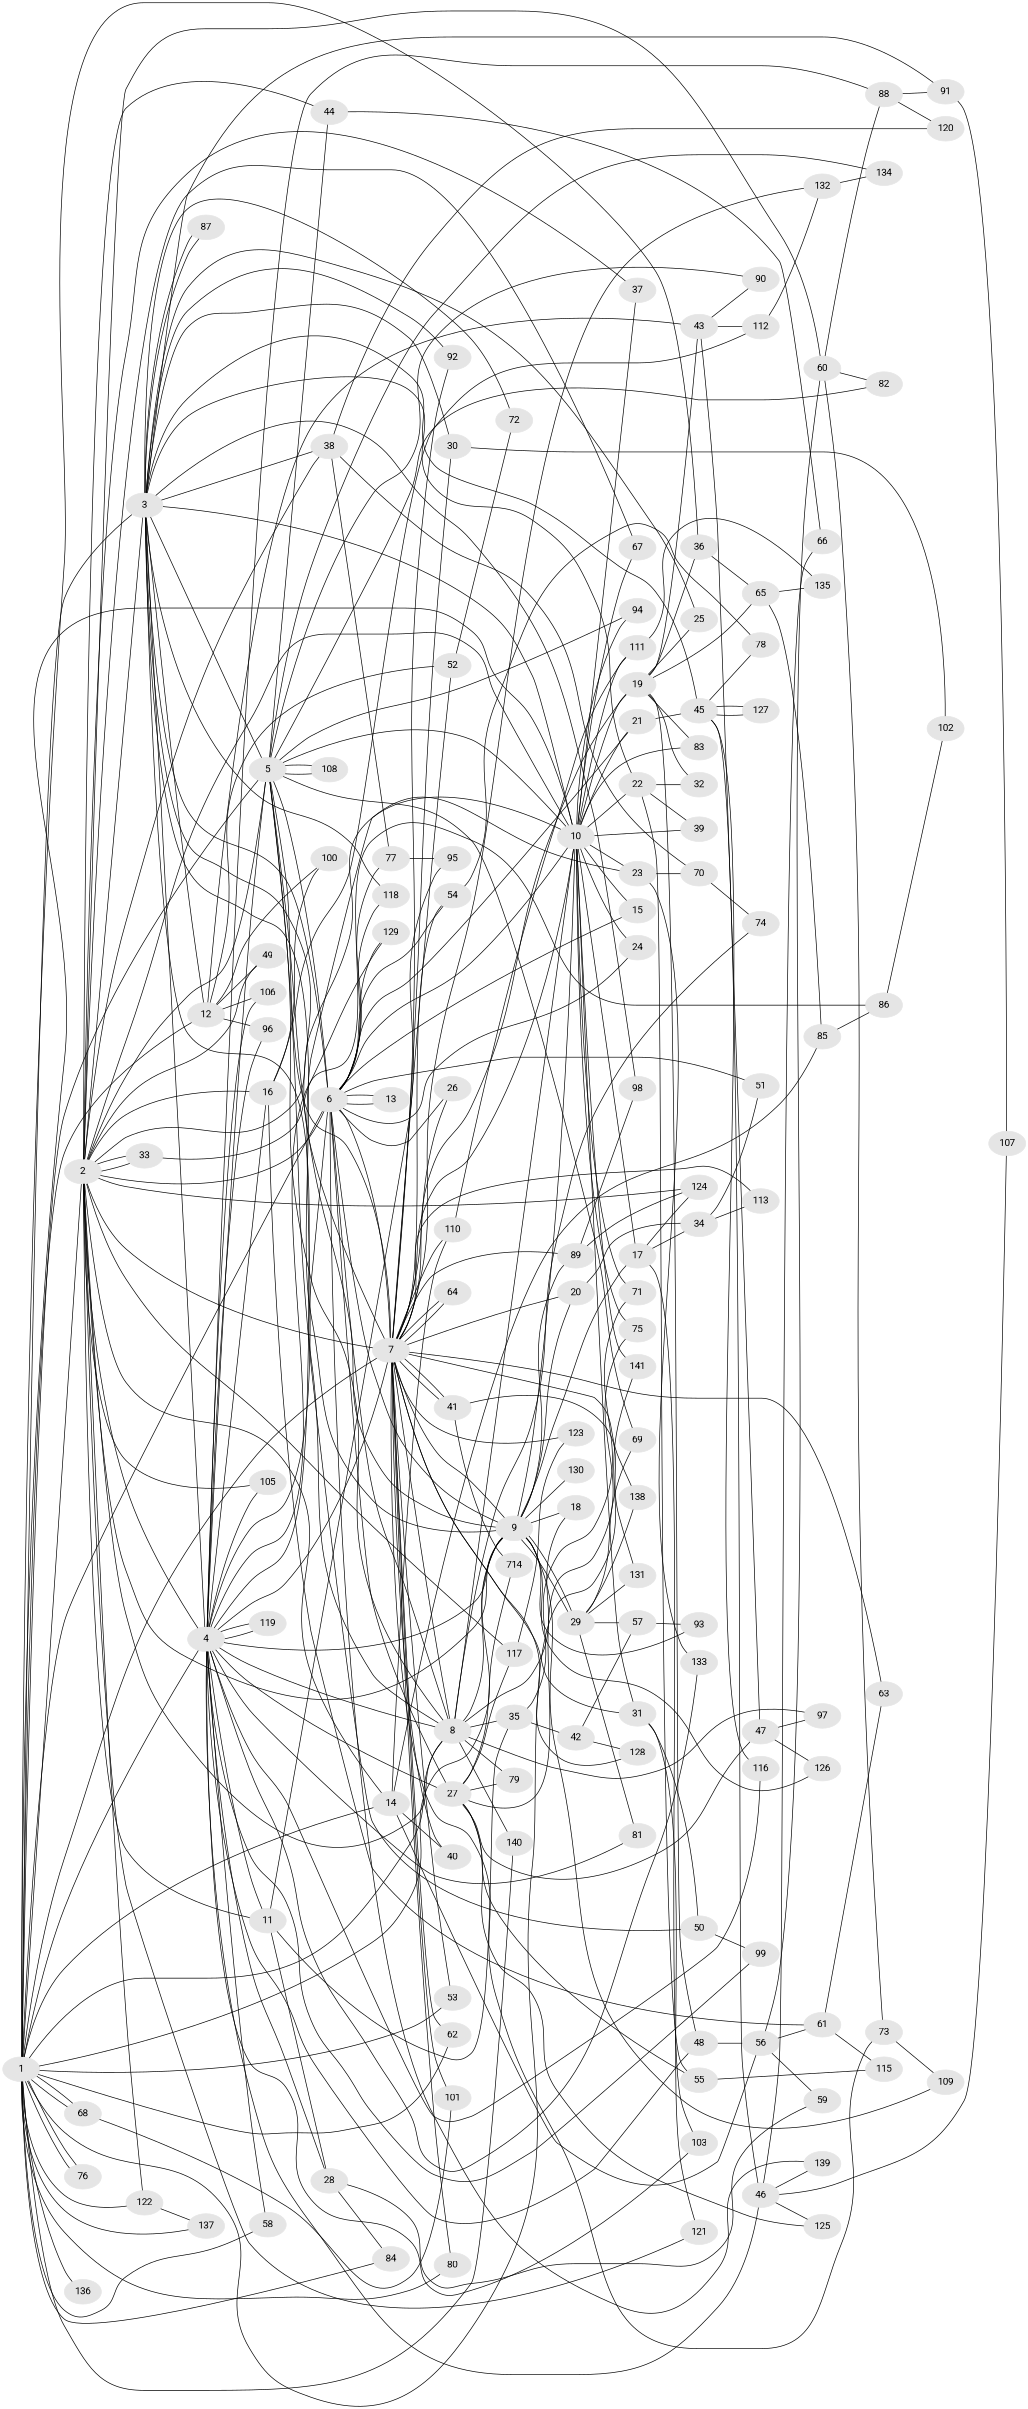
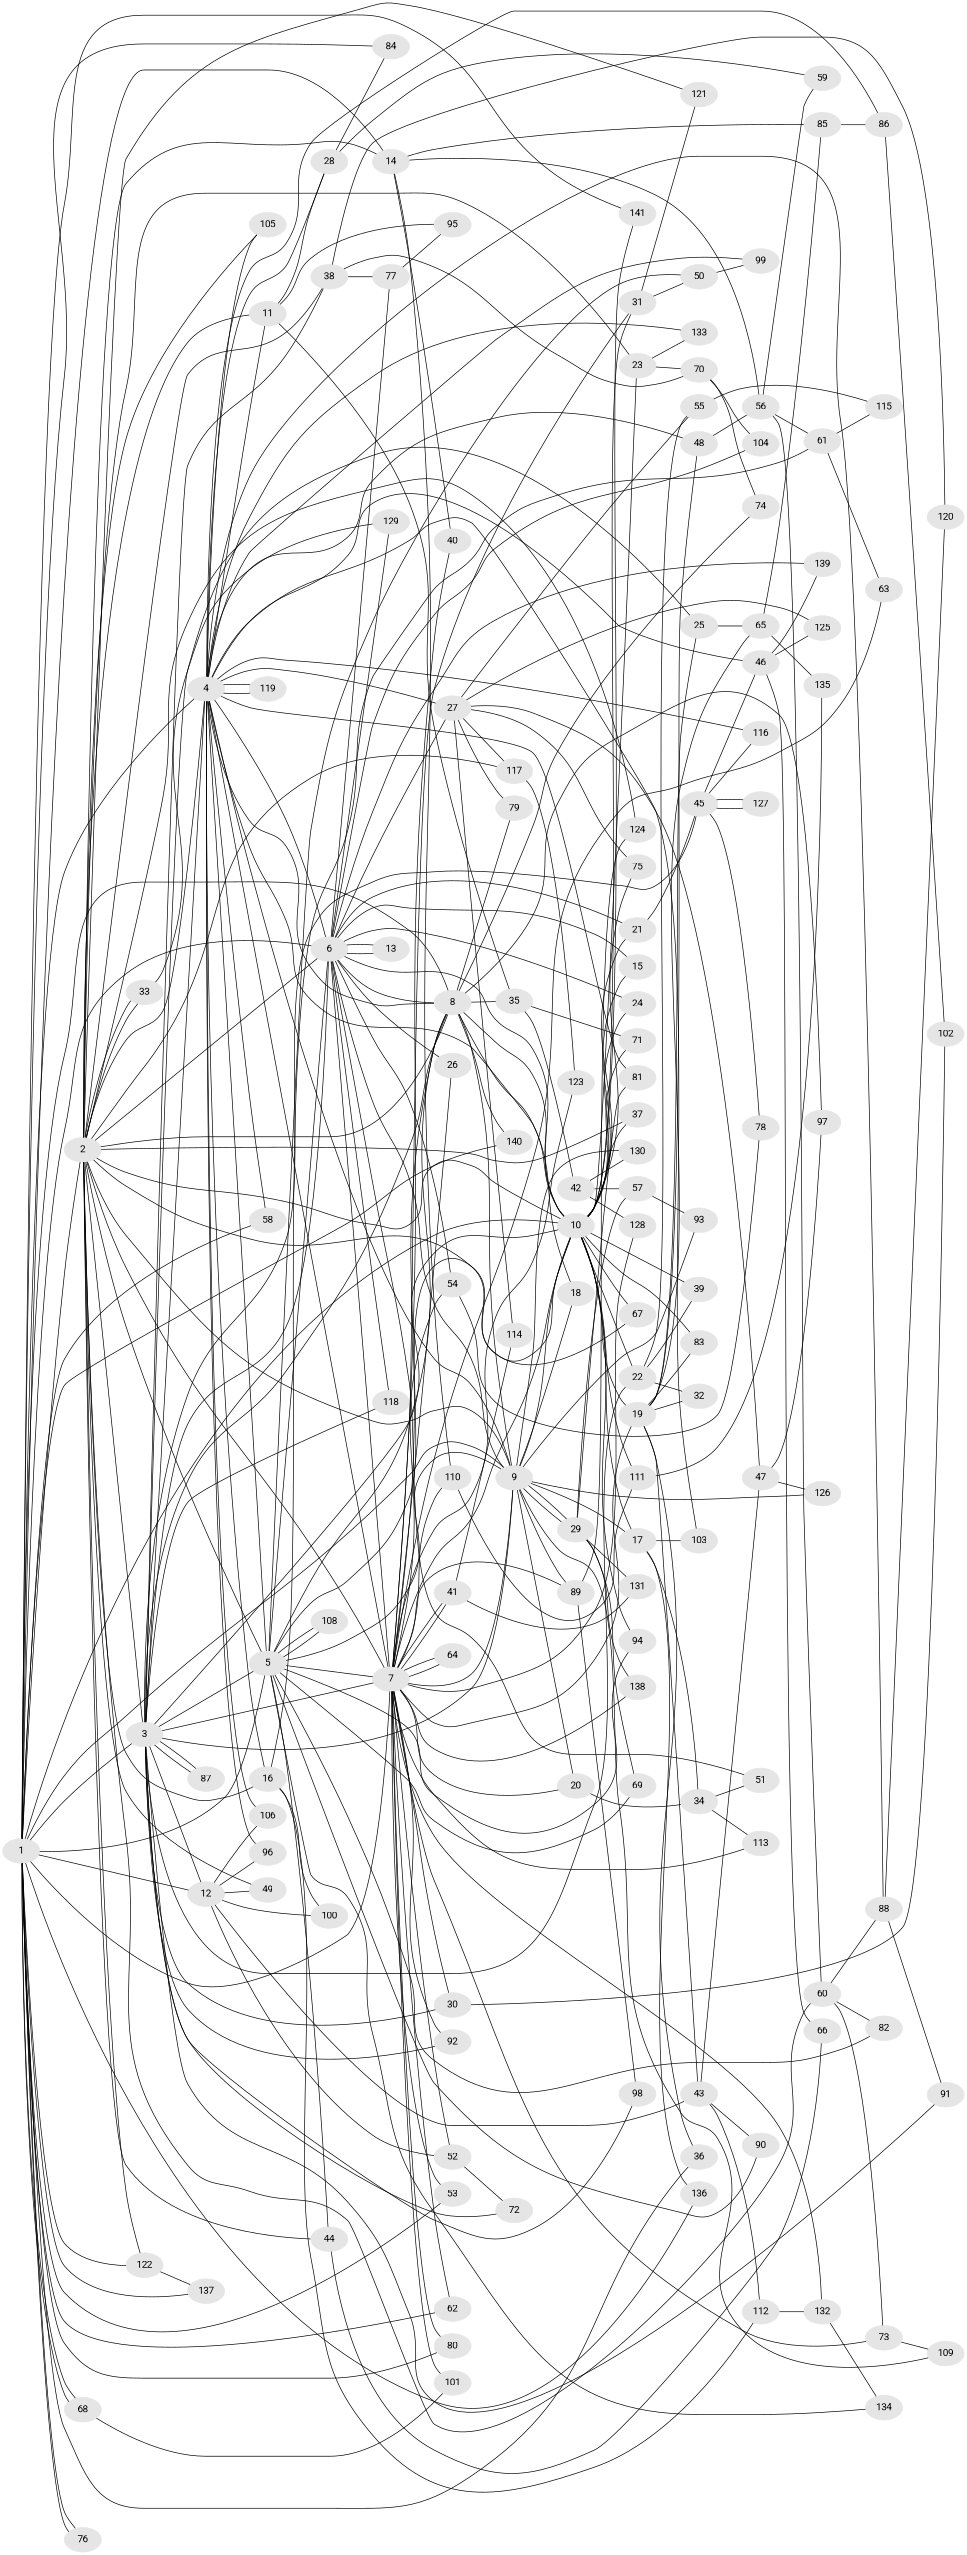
node "104": added
edge "36" -- "65": now "25" -- "65"
node "107": removed
edge "130" -- "42": added
edge "124" -- "17": now "136" -- "17"
node "714": label "714" -> "114"
